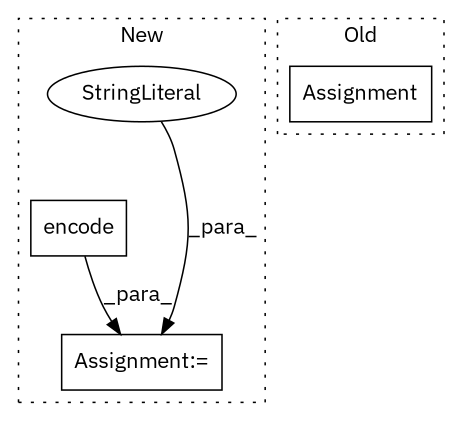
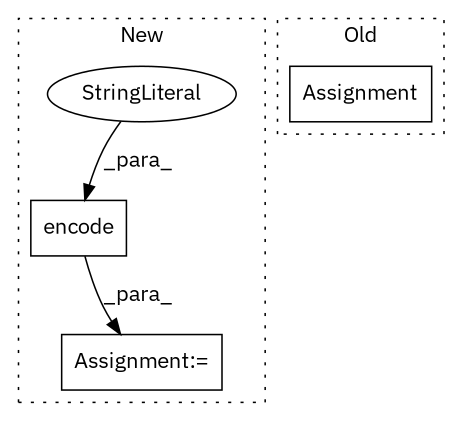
edge "StringLiteral" -> "Assignment:=": now "StringLiteral" -> "encode"
